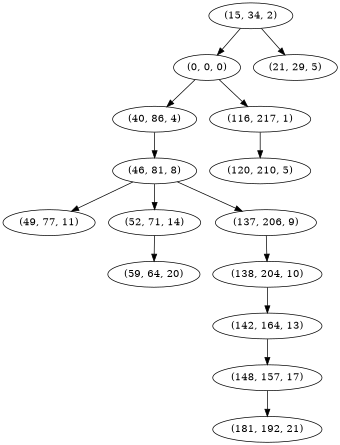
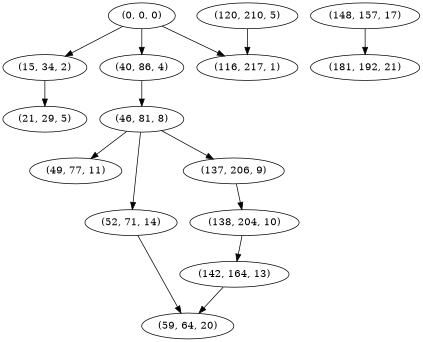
edge "(15, 34, 2)" -> "(0, 0, 0)": reversed
edge "(116, 217, 1)" -> "(120, 210, 5)": reversed
edge "(142, 164, 13)" -> "(148, 157, 17)": now "(142, 164, 13)" -> "(59, 64, 20)"
